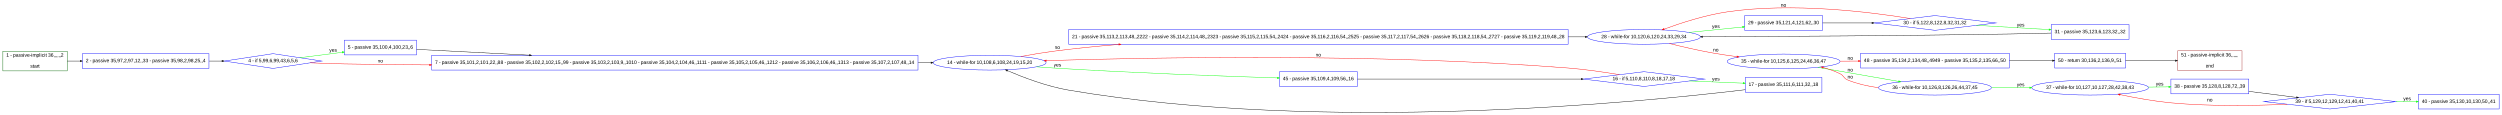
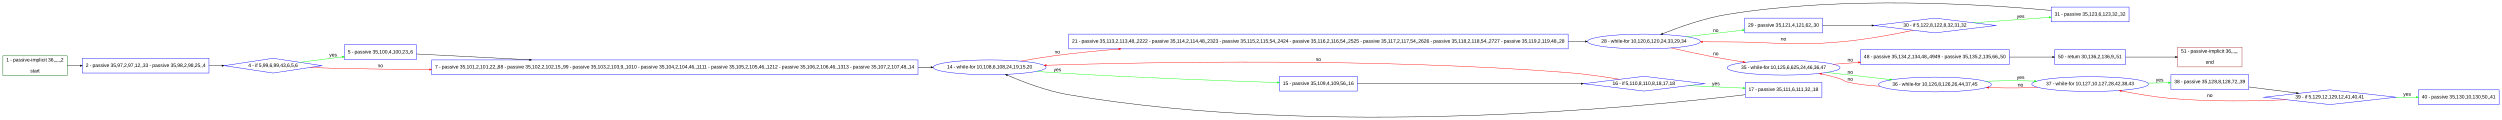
edge "28 - while-for 10,120,6,120,24,33,29,34" -> "29 - passive 35,121,4,121,62,,30": label "yes" -> "no"
node "35 - while-for 10,125,6,125,24,46,36,47": label "35 - while-for 10,125,6,125,24,46,36,47" -> "35 - while-for 10,125,6,625,24,46,36,47"
node "45 - passive 35,109,4,109,56,,16": label "45 - passive 35,109,4,109,56,,16" -> "15 - passive 35,109,4,109,56,,16"
edge "37 - while-for 10,127,10,127,28,42,38,43" -> "36 - while-for 10,126,8,126,26,44,37,45": added, label "no"
